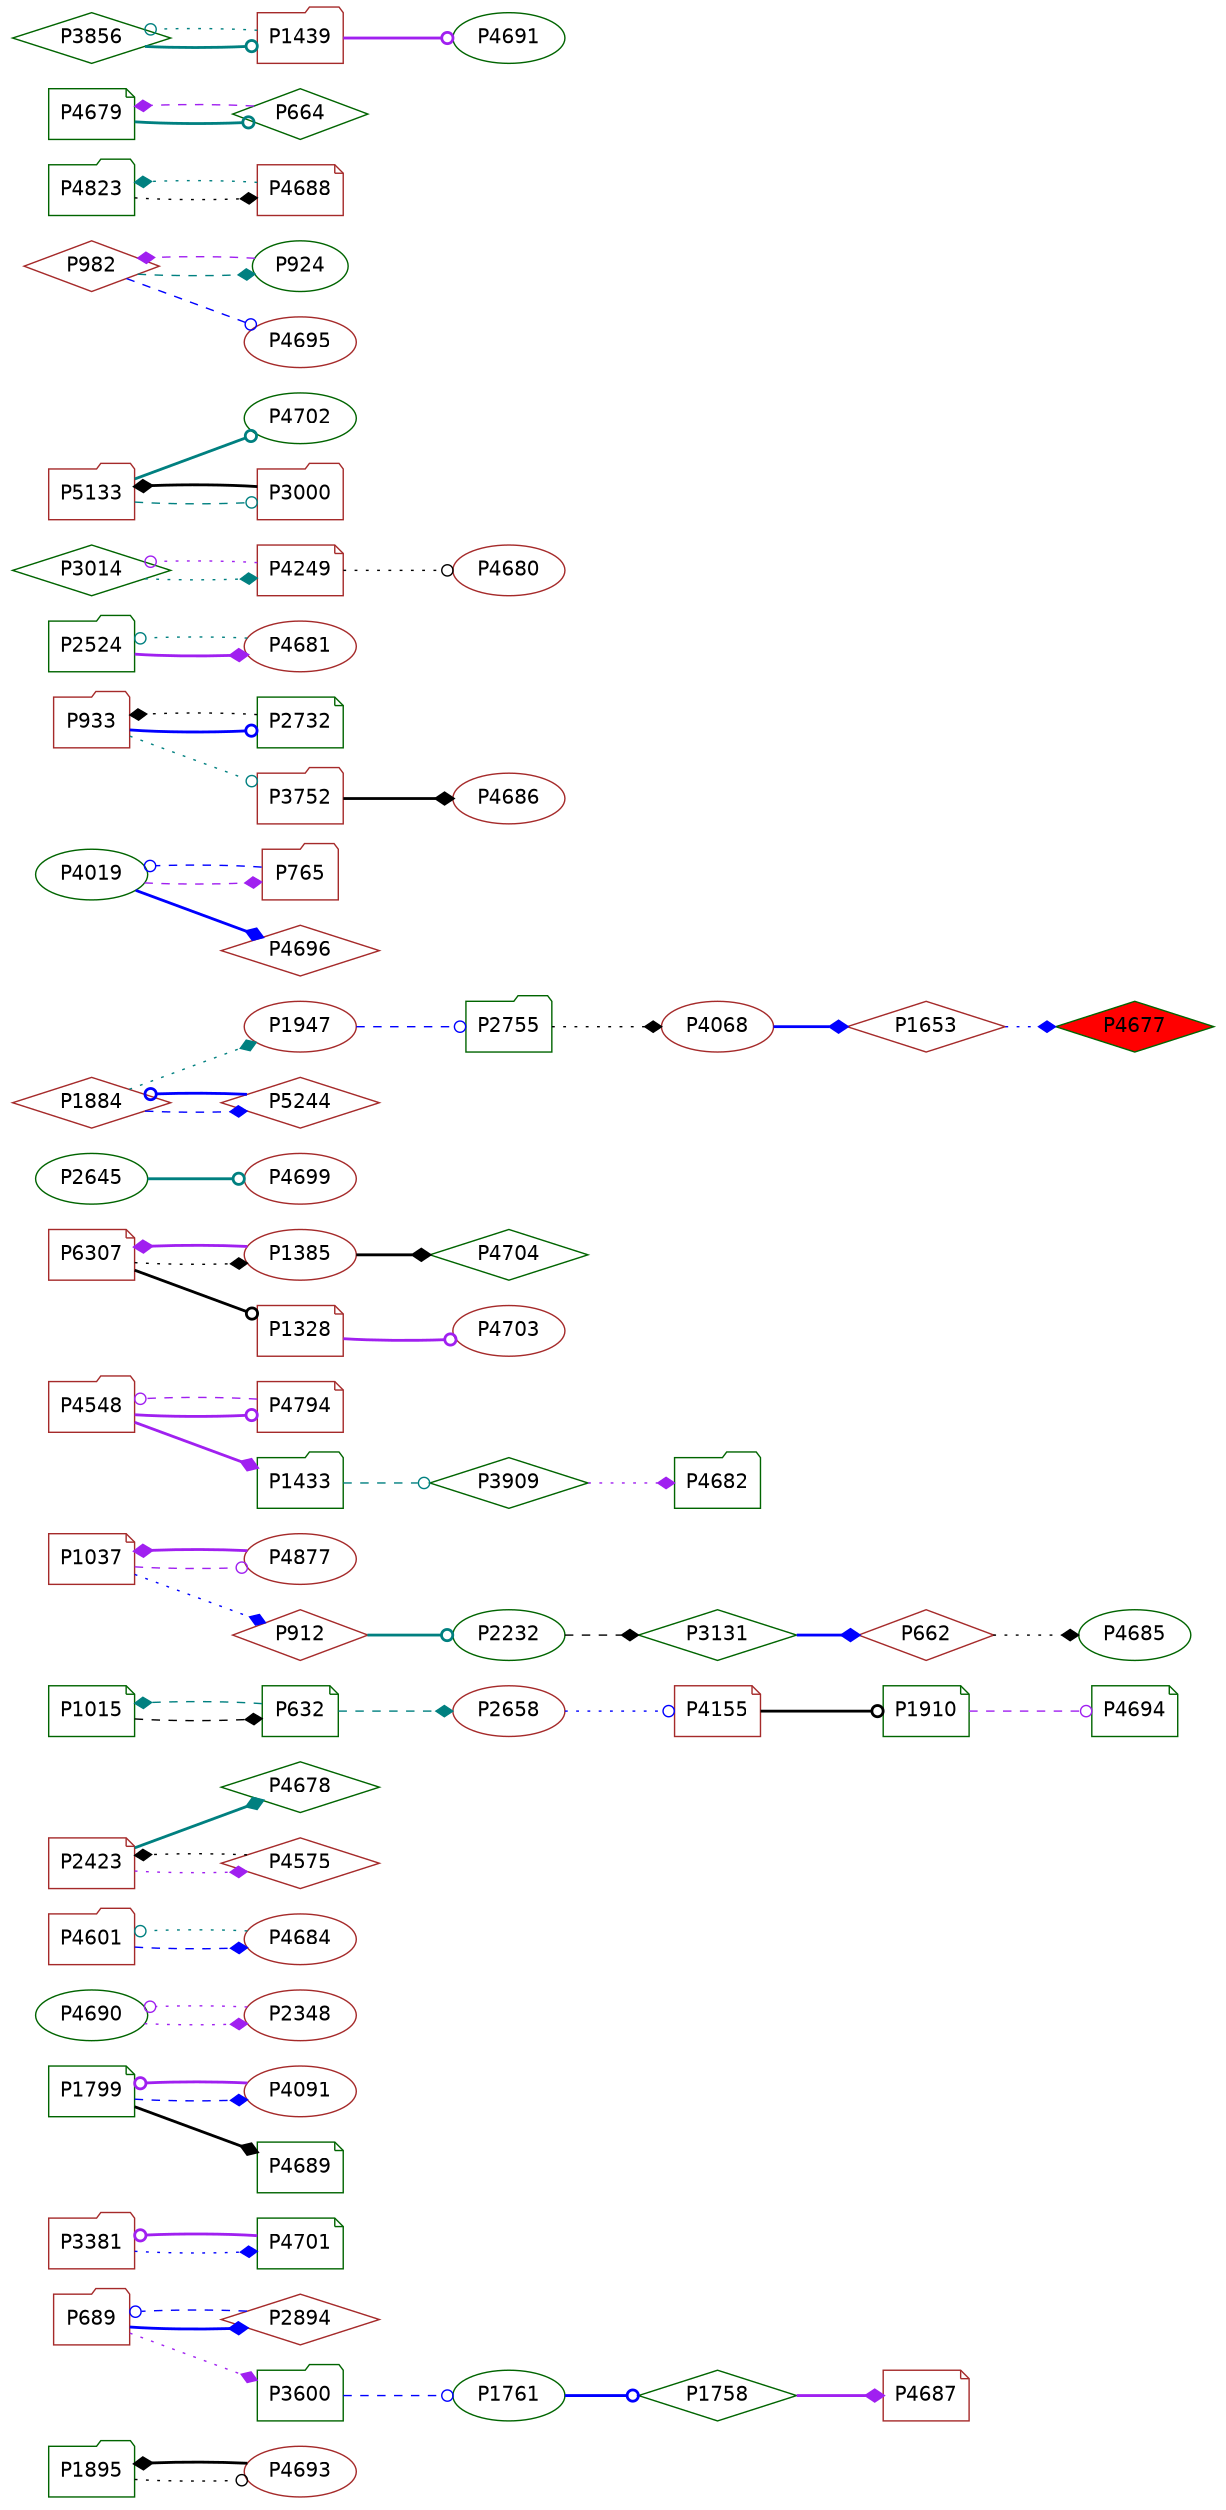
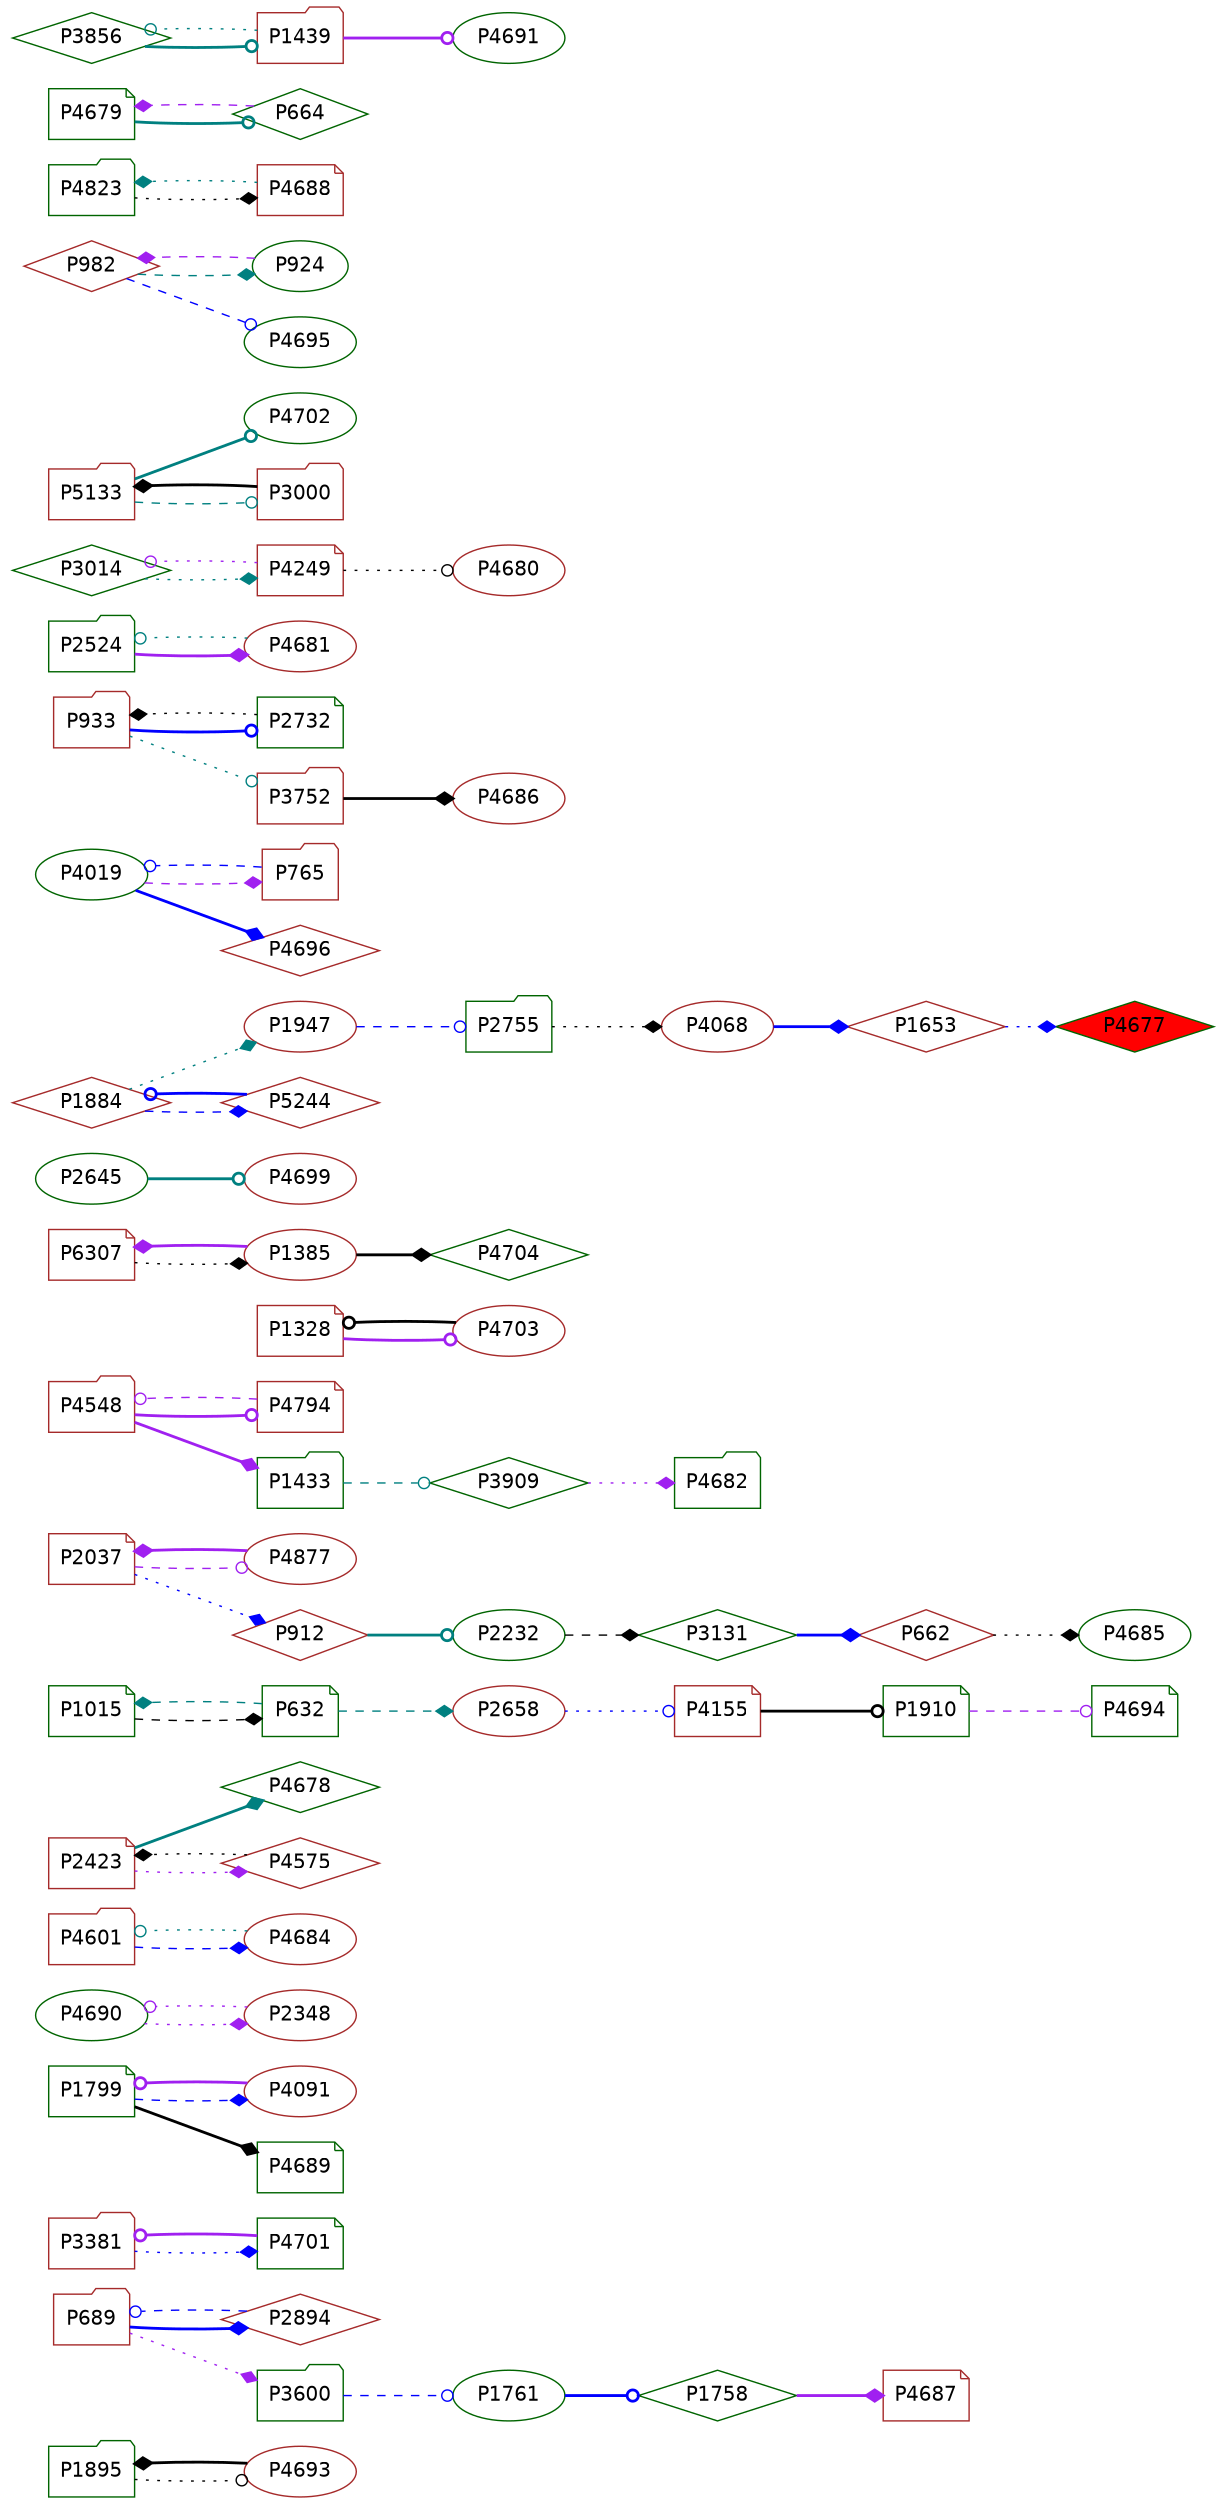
node "P4695": color brown -> darkgreen
edge "P6307" -> "P1328": now "P4703" -> "P1328"
node "P1037": label "P1037" -> "P2037"
